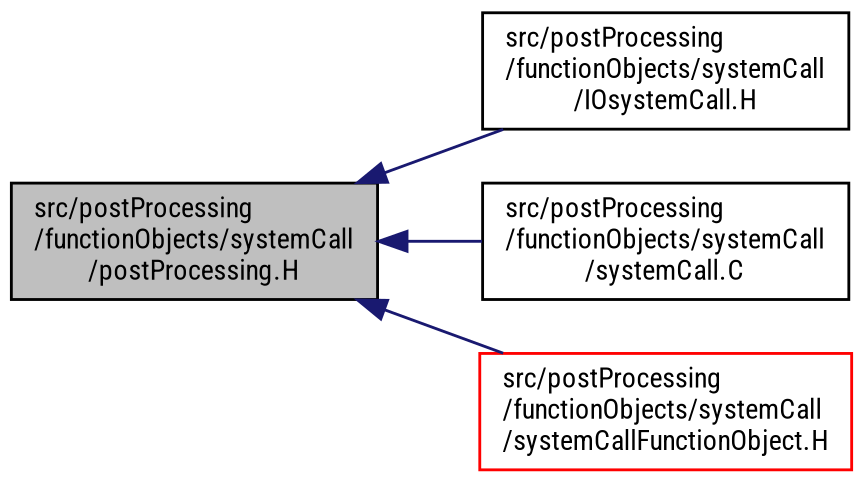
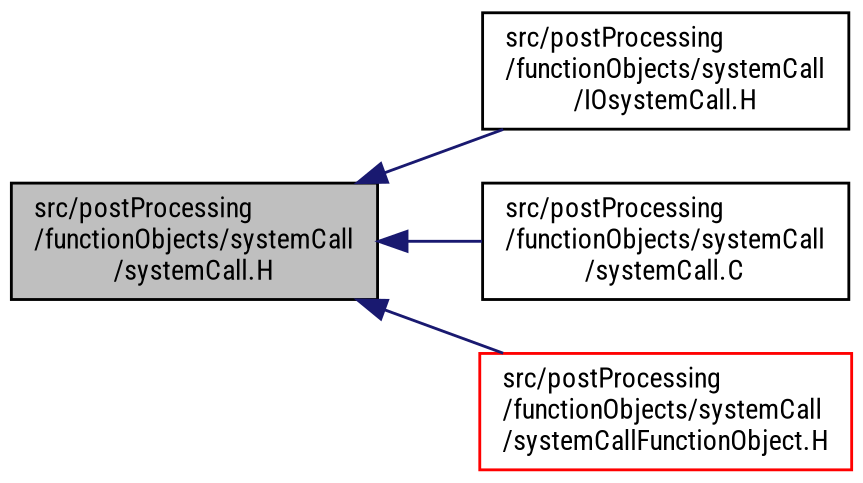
node "src/postProcessing /functionObjects/systemCall /postProcessing.H": label "src/postProcessing /functionObjects/systemCall /postProcessing.H" -> "src/postProcessing /functionObjects/systemCall /systemCall.H"
